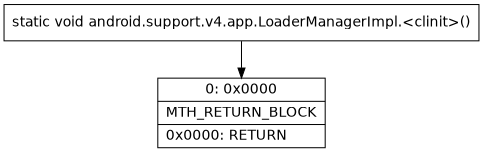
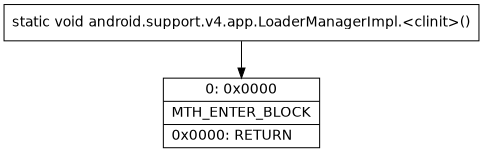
node "0: 0x0000": text "MTH_RETURN_BLOCK" -> "MTH_ENTER_BLOCK"
